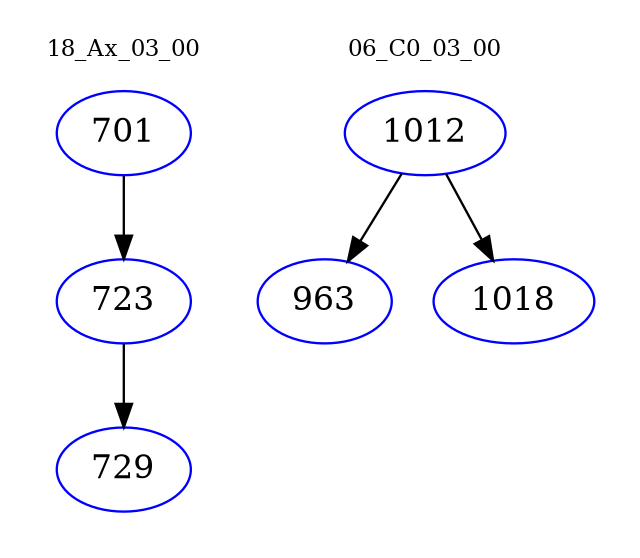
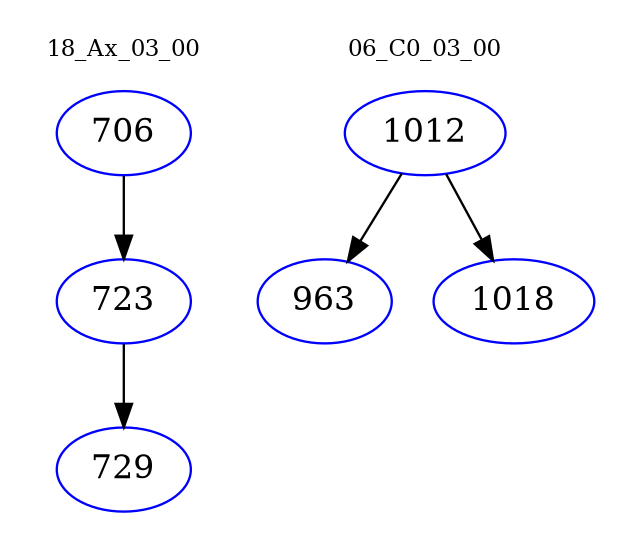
node "701": label "701" -> "706"
